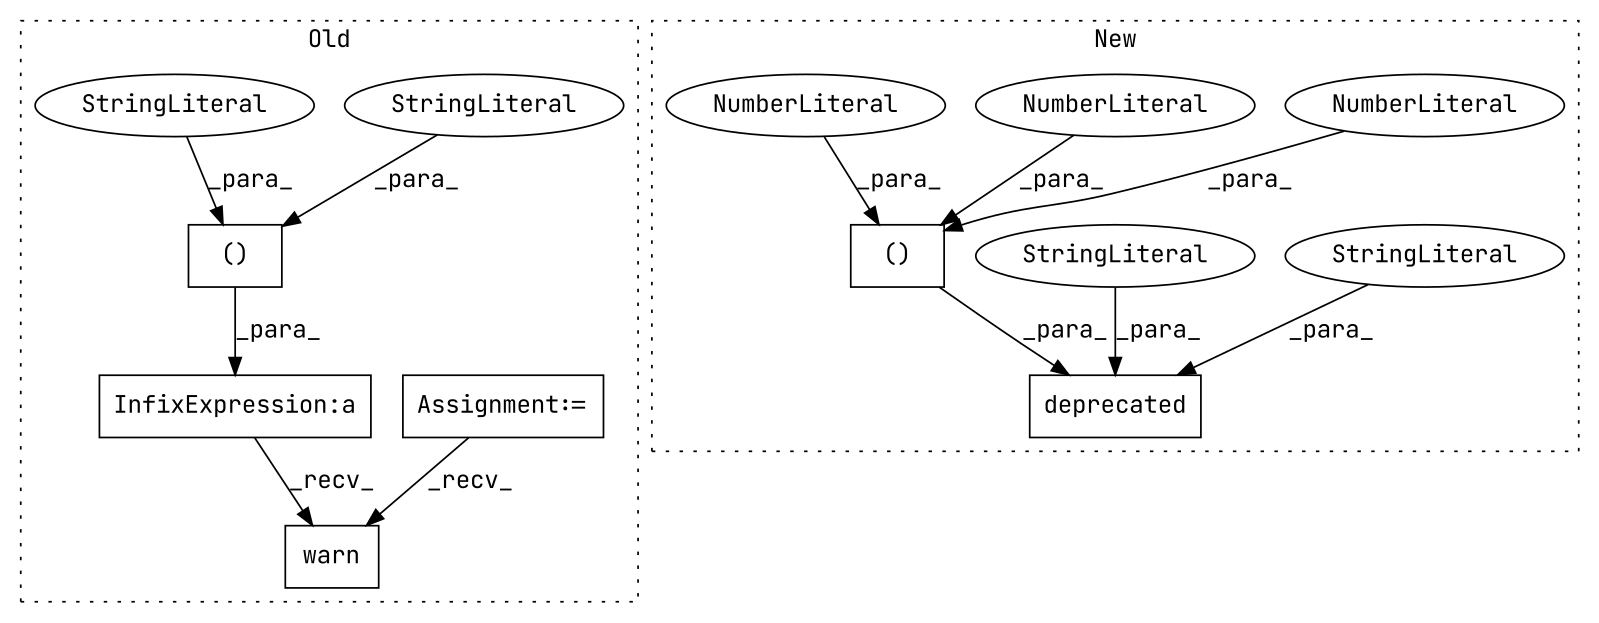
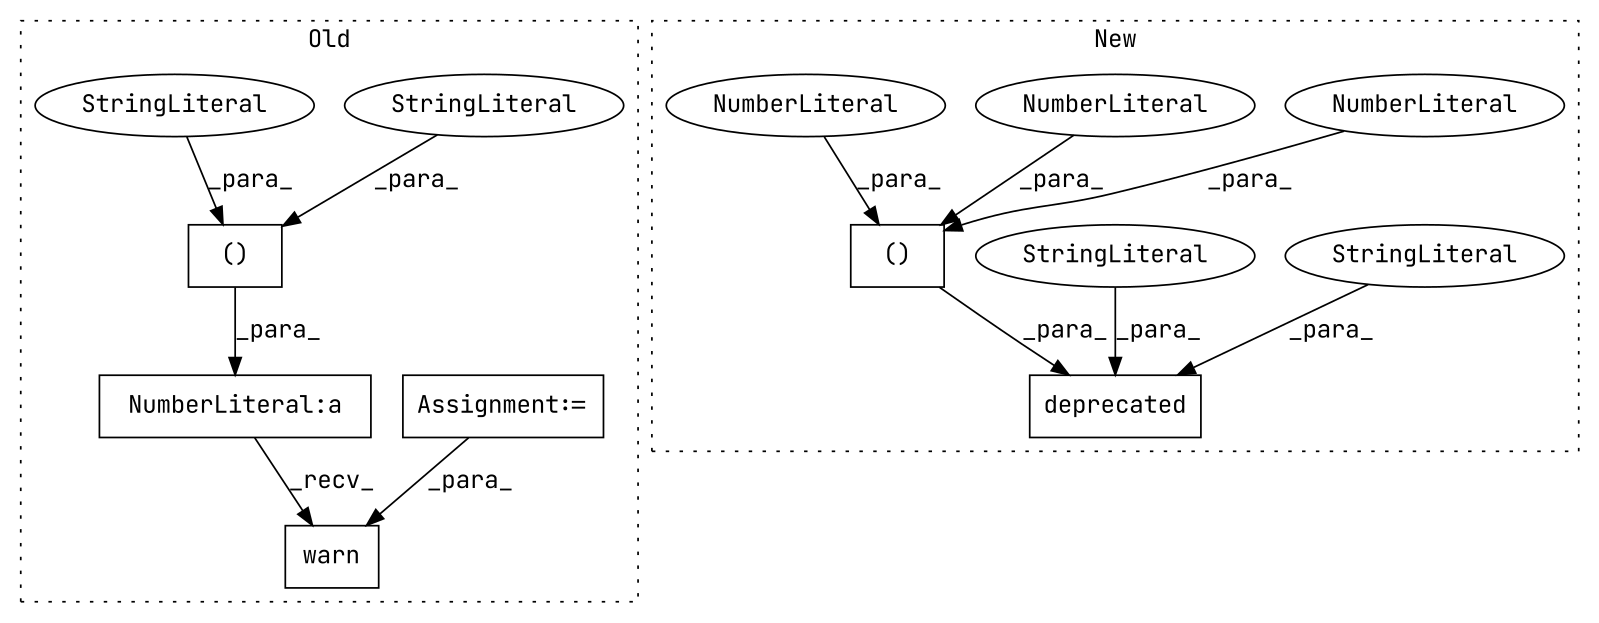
node "InfixExpression:a": label "InfixExpression:a" -> "NumberLiteral:a"
edge "Assignment:=" -> "warn": label "_recv_" -> "_para_"
